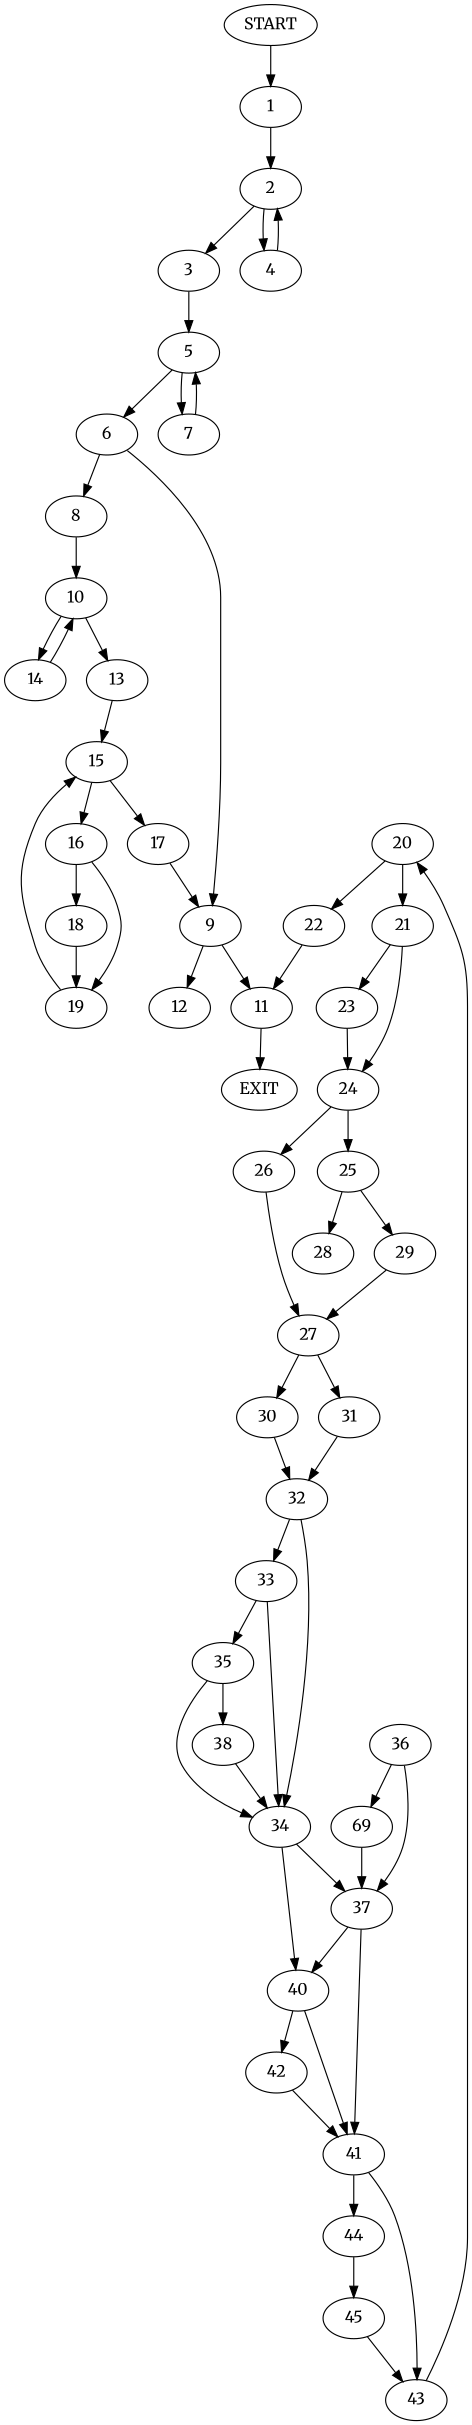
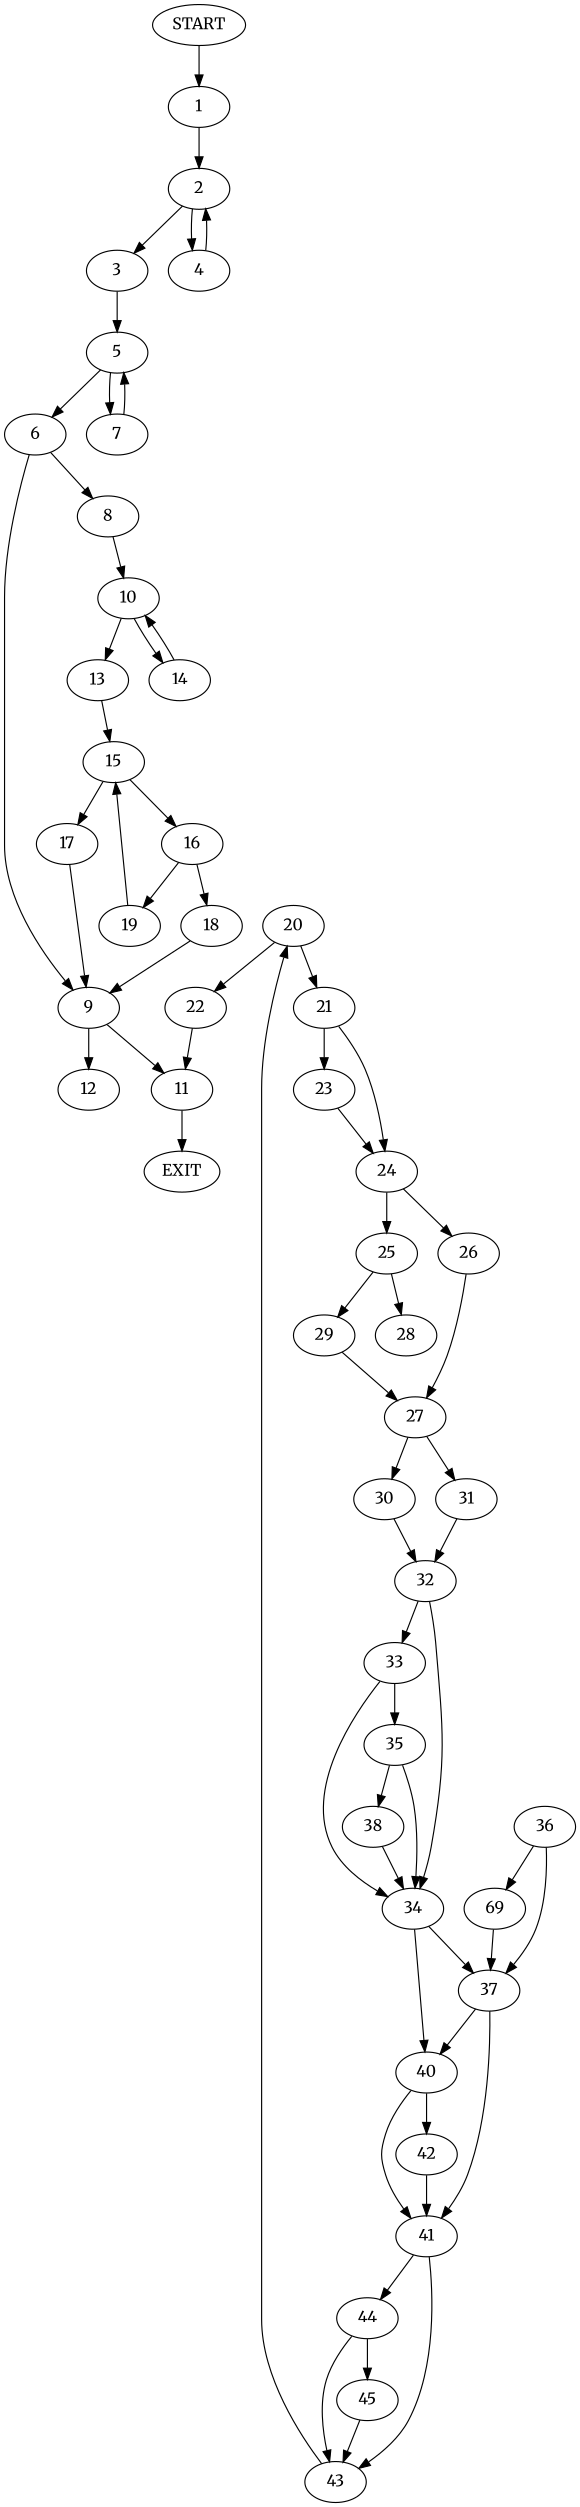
edge "18" -> "19": now "18" -> "9"
edge "44" -> "43": added
